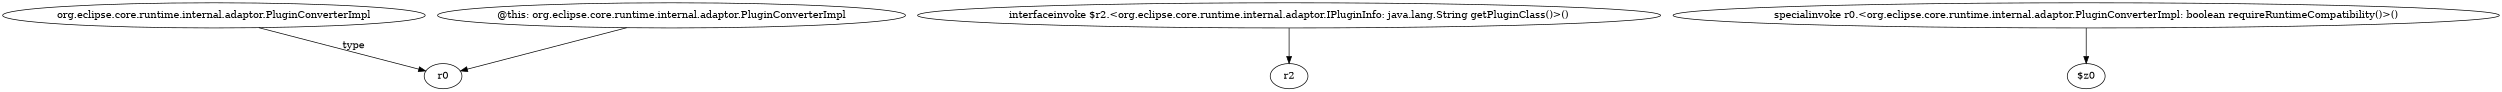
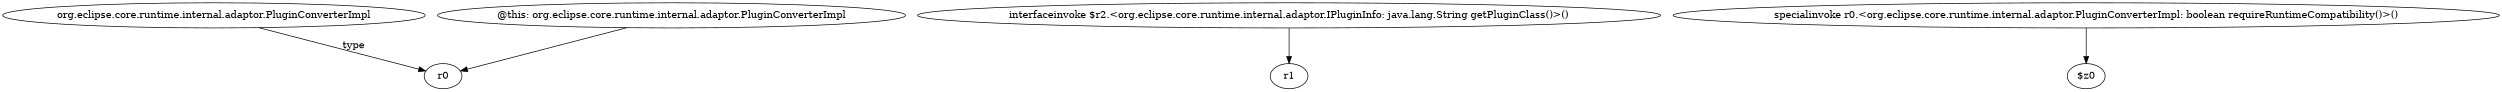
node "r2": label "r2" -> "r1"
